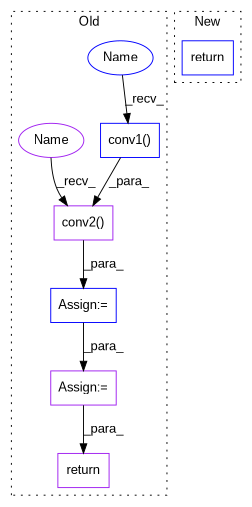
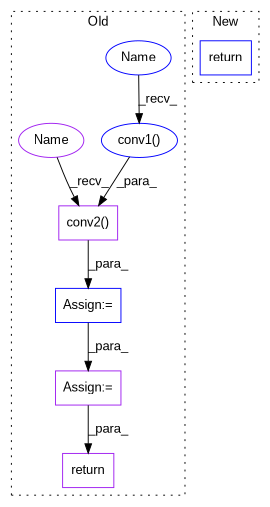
node "conv1()": shape box -> ellipse
